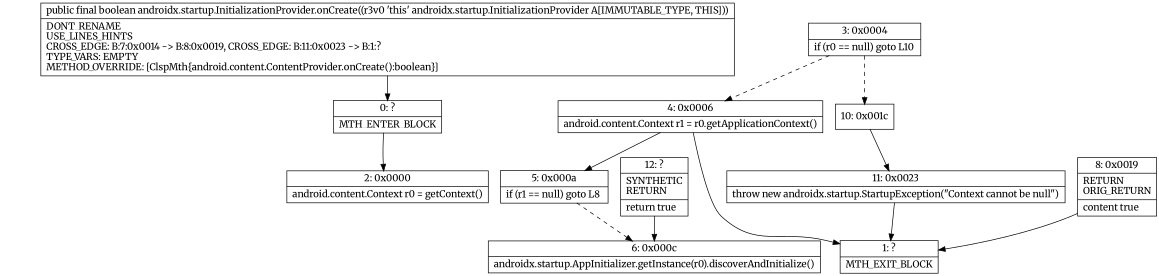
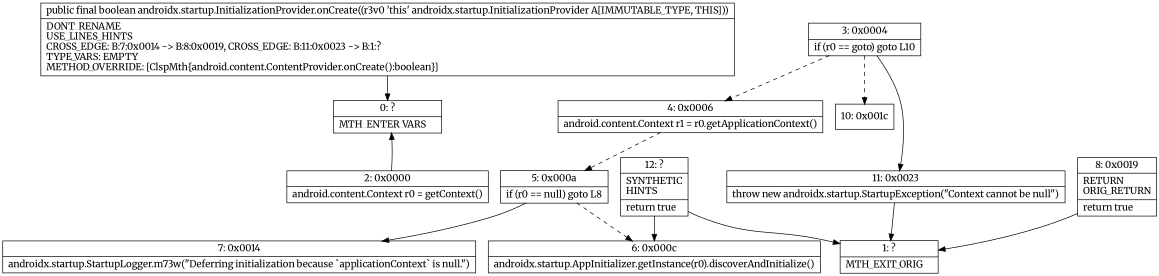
node "3: 0x0004": text "if (r0 == null) goto L10" -> "if (r0 == goto) goto L10"
node "0: ?": text "MTH_ENTER_BLOCK" -> "MTH_ENTER_VARS"
edge "10: 0x001c" -> "11: 0x0023": now "3: 0x0004" -> "11: 0x0023"
edge "0: ?" -> "2: 0x0000": reversed
edge "4: 0x0006" -> "5: 0x000a": style solid -> dashed
node "12: ?": text "RETURN" -> "HINTS"
node "5: 0x000a": text "if (r1 == null) goto L8" -> "if (r0 == null) goto L8"
node "8: 0x0019": text "content true" -> "return true"
edge "4: 0x0006" -> "1: ?": now "12: ?" -> "1: ?"
node "7: 0x0014": added
node "1: ?": text "MTH_EXIT_BLOCK" -> "MTH_EXIT_ORIG"
